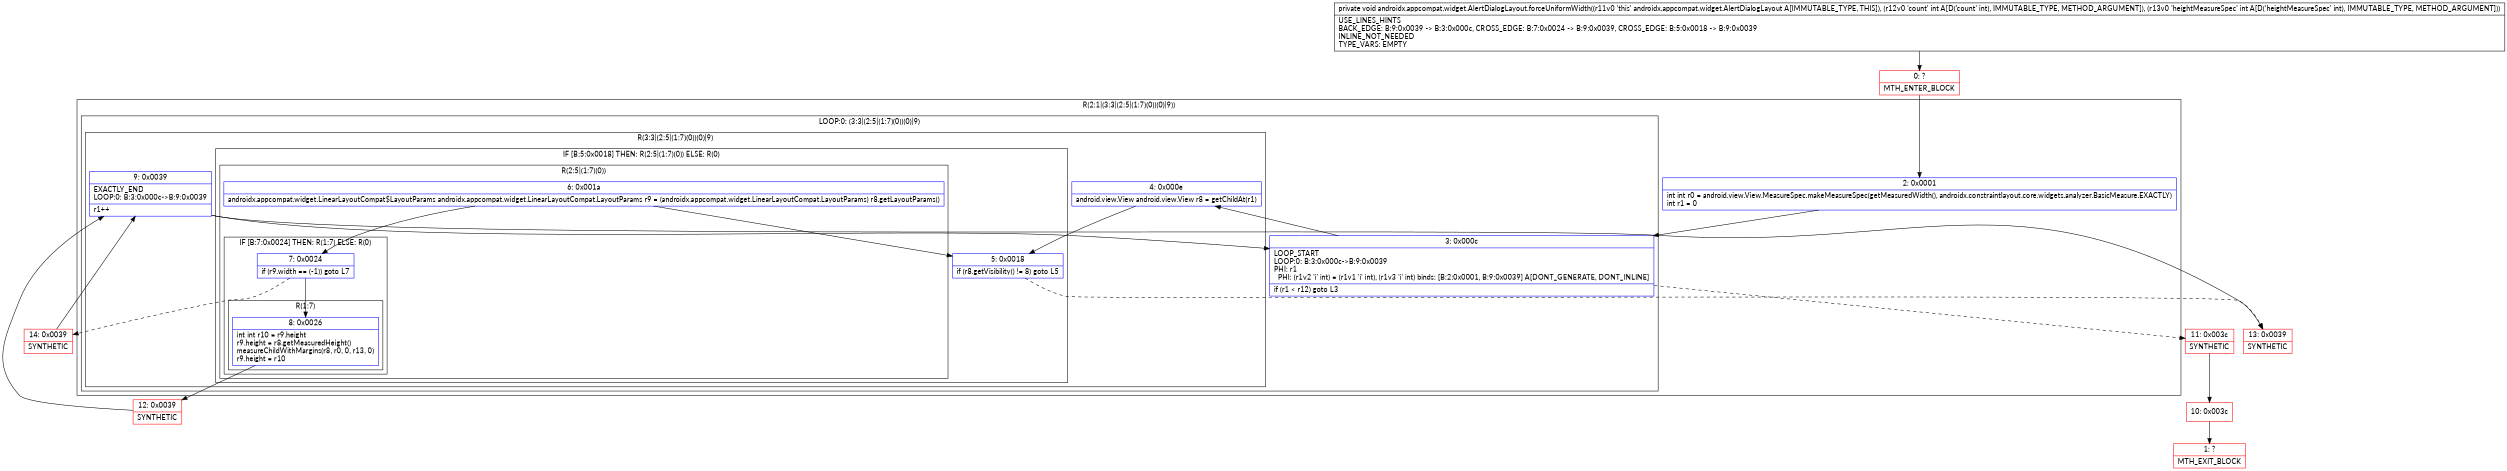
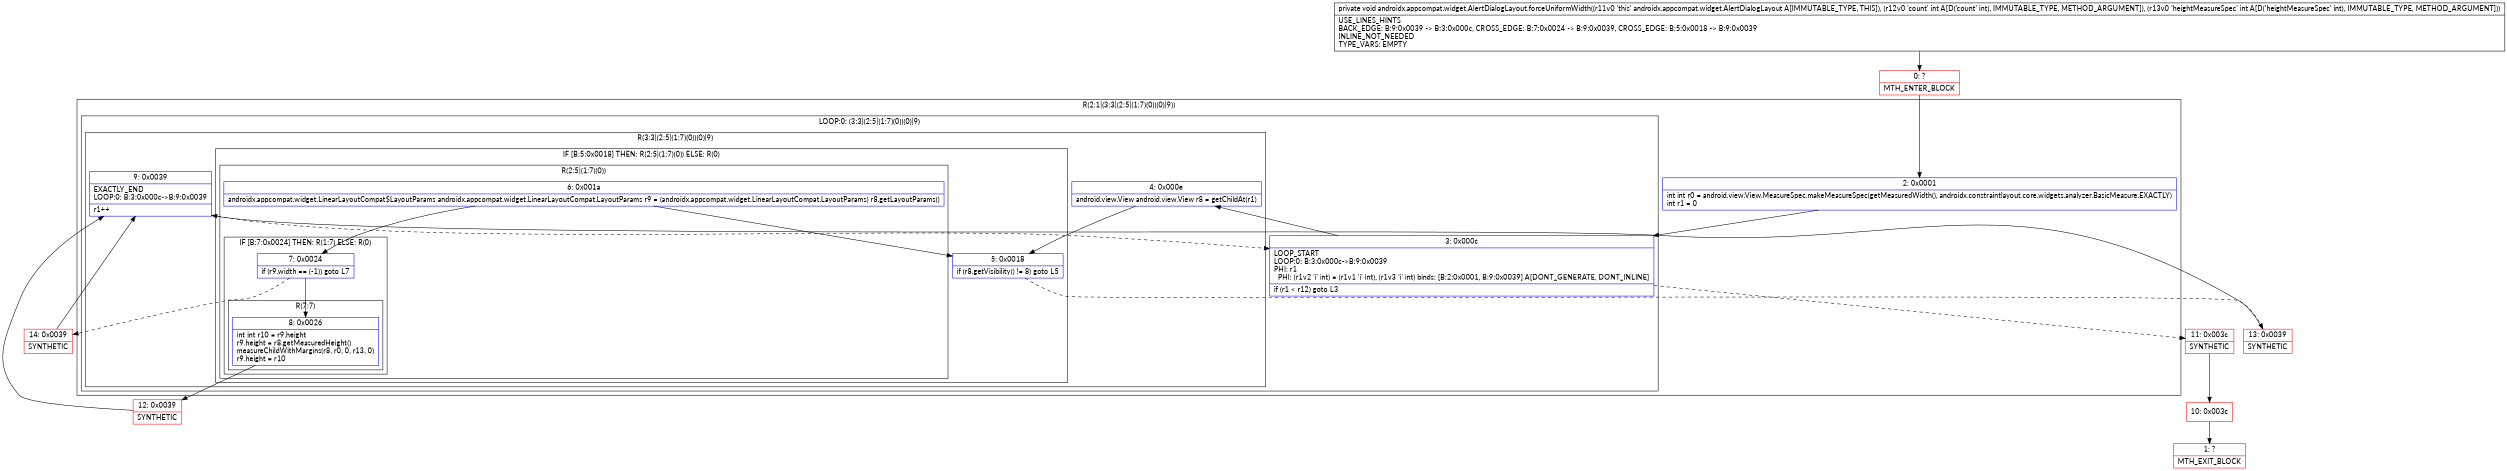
edge "9: 0x0039" -> "13: 0x0039": reversed
edge "9: 0x0039" -> "3: 0x000c": style solid -> dashed
cluster "R(1:7)": label "R(1:7)" -> "R(7:7)"
